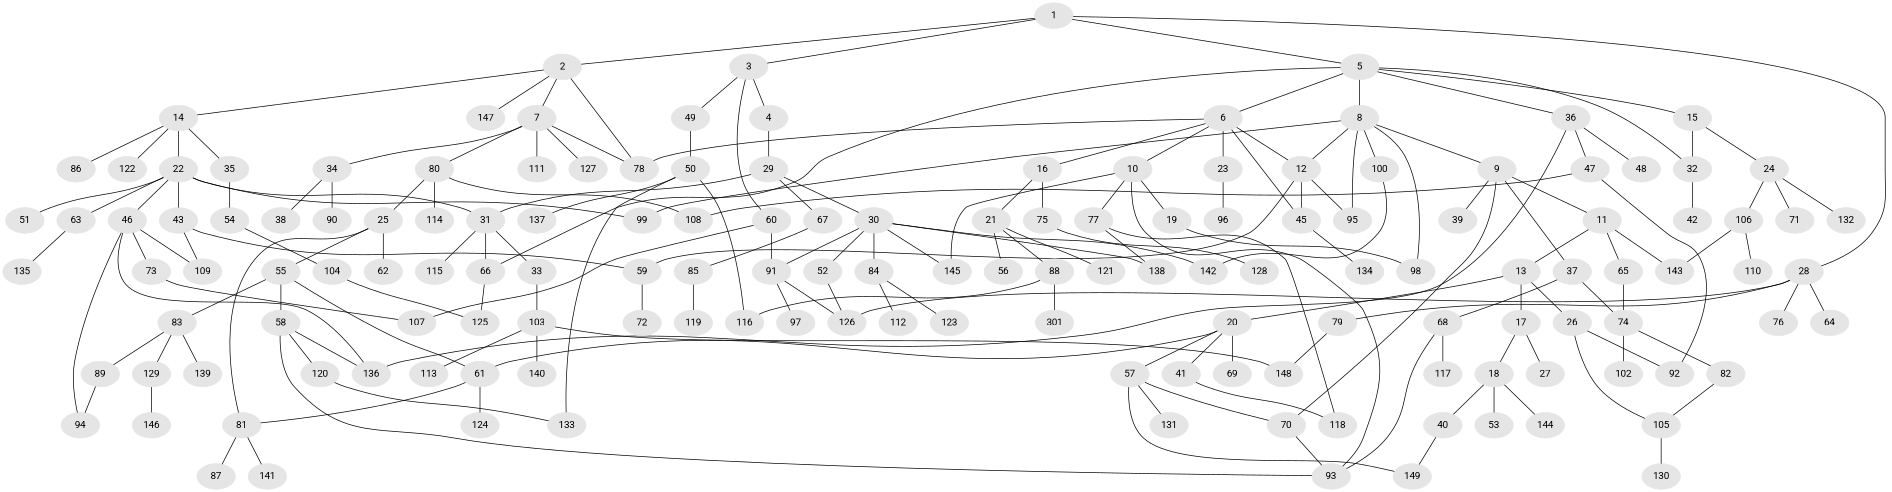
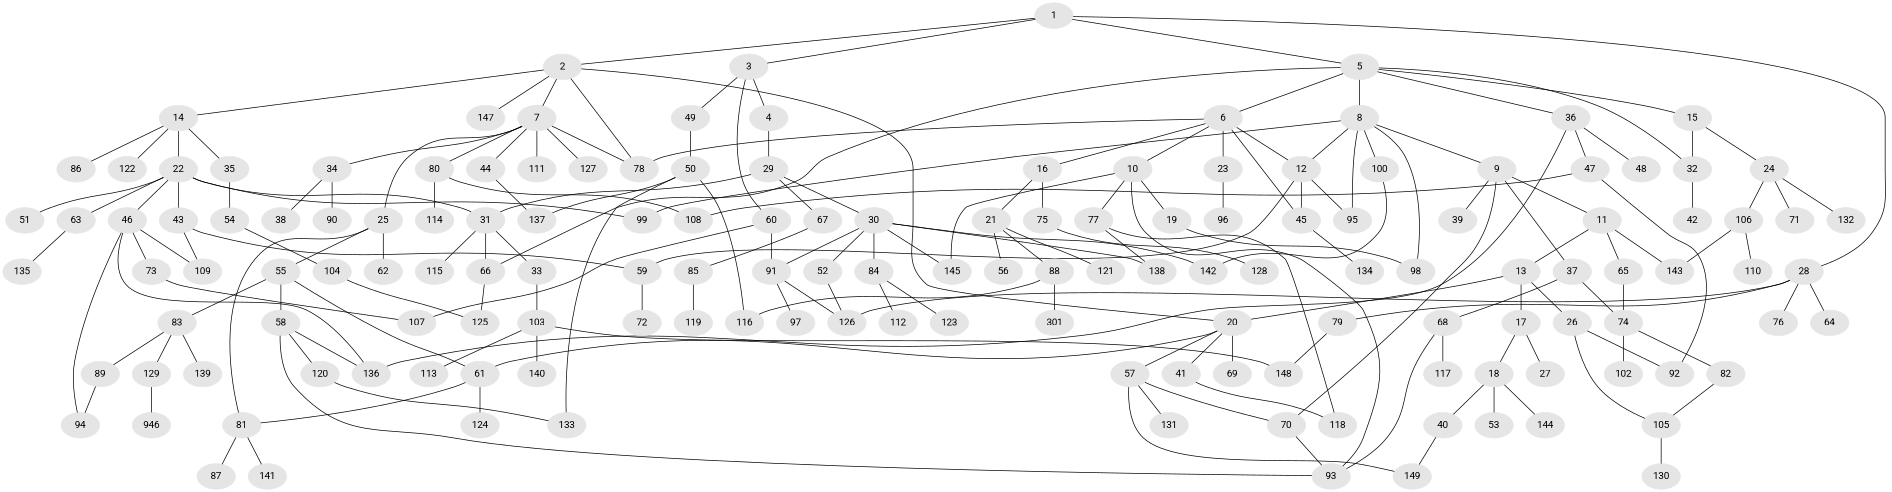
node "44": added
edge "2" -- "20": added
edge "80" -- "25": now "7" -- "25"
node "146": label "146" -> "946"
